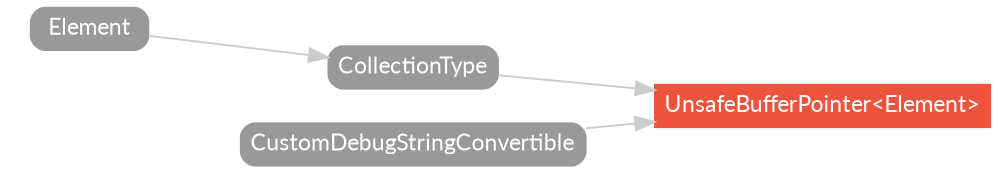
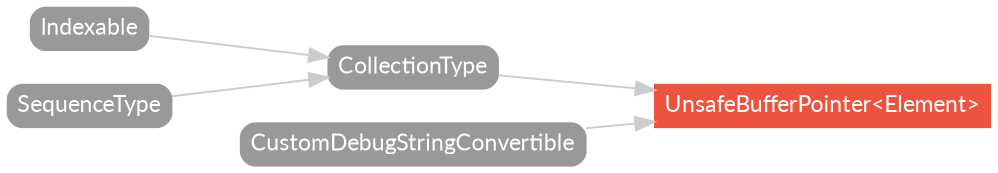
node "Element": label "Element" -> "Indexable"
node "SequenceType": added
